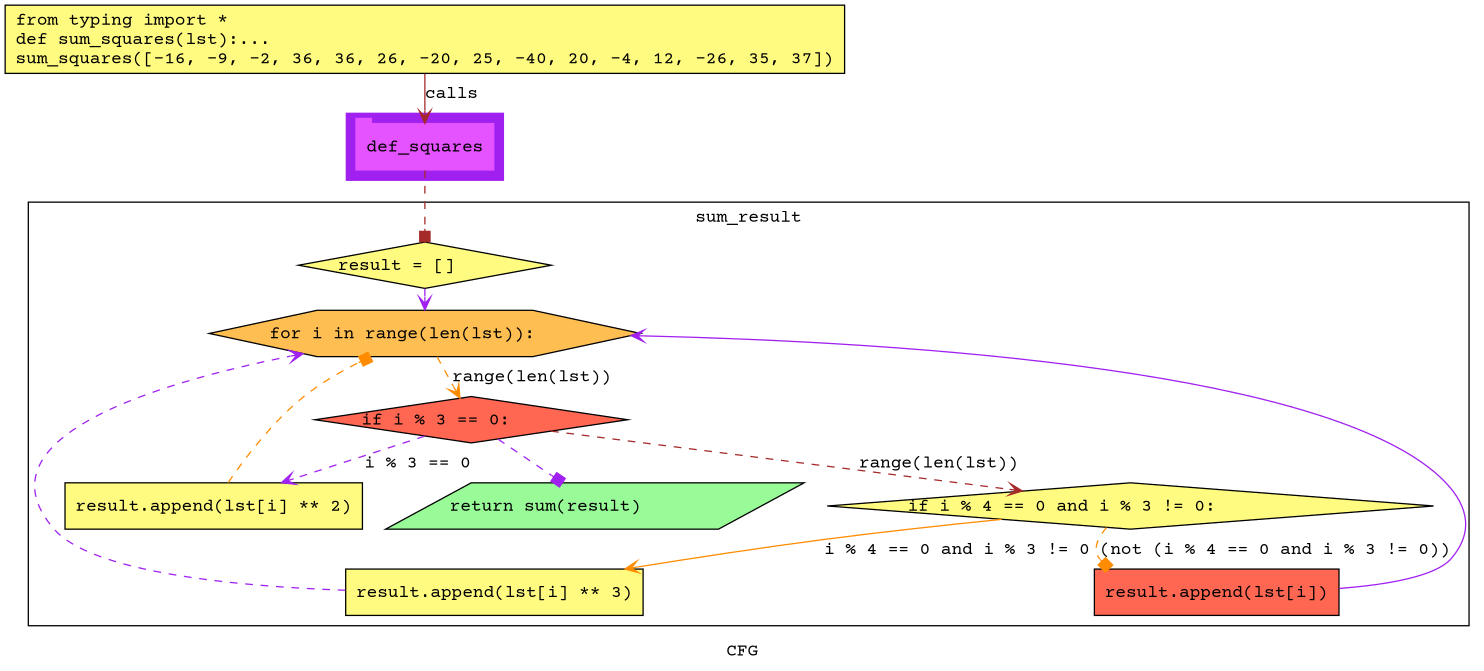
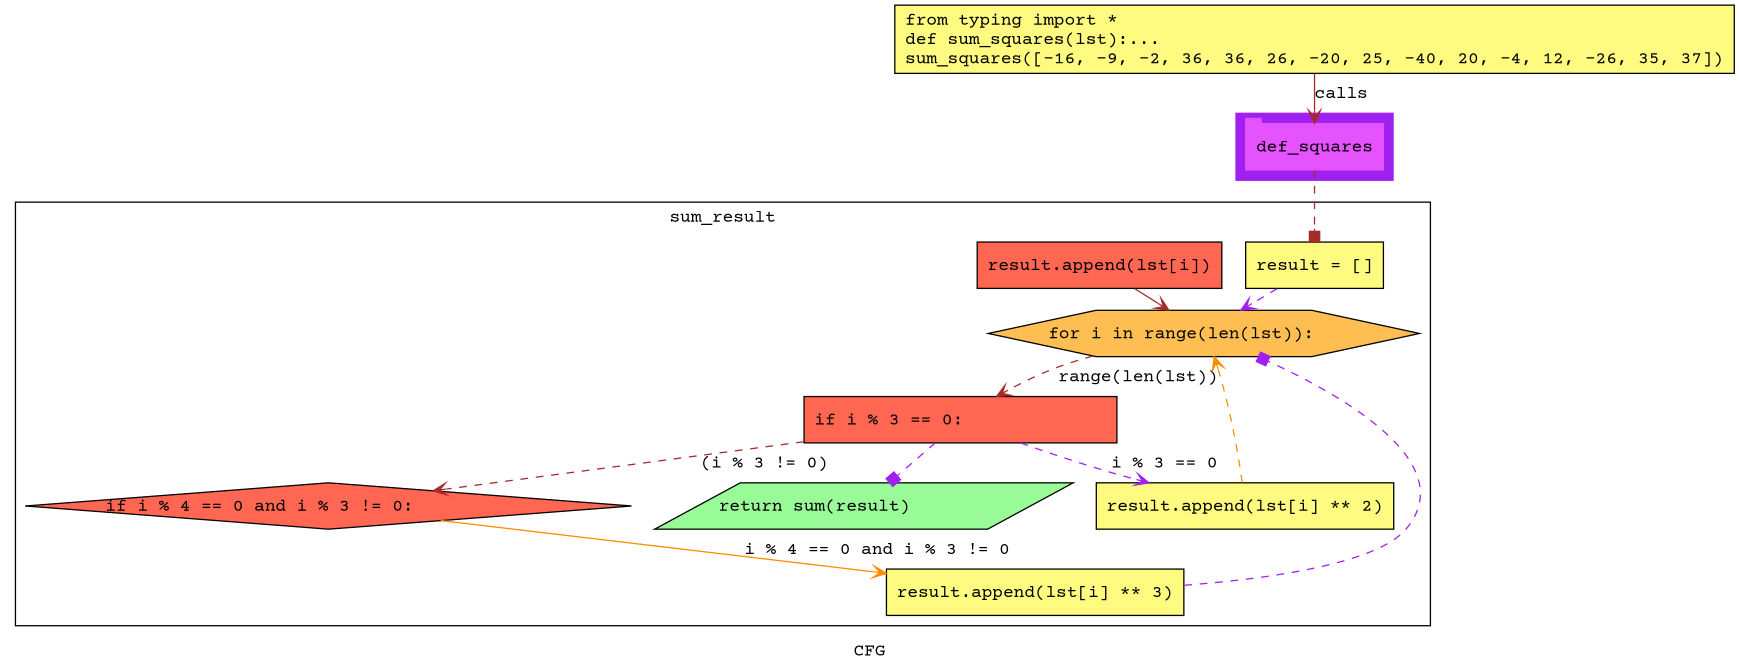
node "result = []": shape diamond -> box
edge "for i in range(len(lst)):" -> "if i % 3 == 0:": color darkorange -> brown
edge "result.append(lst[i])" -> "for i in range(len(lst)):": color purple -> brown
edge "result.append(lst[i] ** 2)" -> "for i in range(len(lst)):": arrowhead box -> vee
node "if i % 3 == 0:": shape diamond -> box
edge "if i % 3 == 0:" -> "if i % 4 == 0 and i % 3 != 0:": label "range(len(lst))" -> "(i % 3 != 0)"
node "if i % 4 == 0 and i % 3 != 0:": fillcolor #fffb81 -> #ff6752
edge "result.append(lst[i] ** 3)" -> "for i in range(len(lst)):": arrowhead vee -> box
edge "if i % 4 == 0 and i % 3 != 0:" -> "result.append(lst[i])": removed, label "(not (i % 4 == 0 and i % 3 != 0))"
